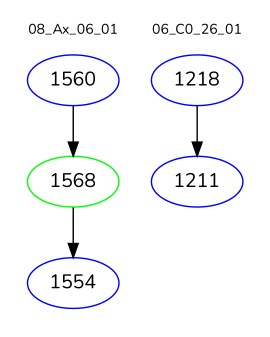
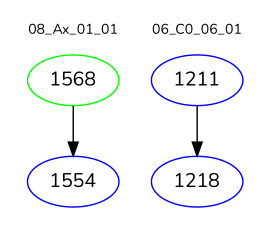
cluster "08_Ax_06_01": label "08_Ax_06_01" -> "08_Ax_01_01"
cluster "06_C0_26_01": label "06_C0_26_01" -> "06_C0_06_01"
node "1560": removed
edge "1218" -> "1211": reversed
